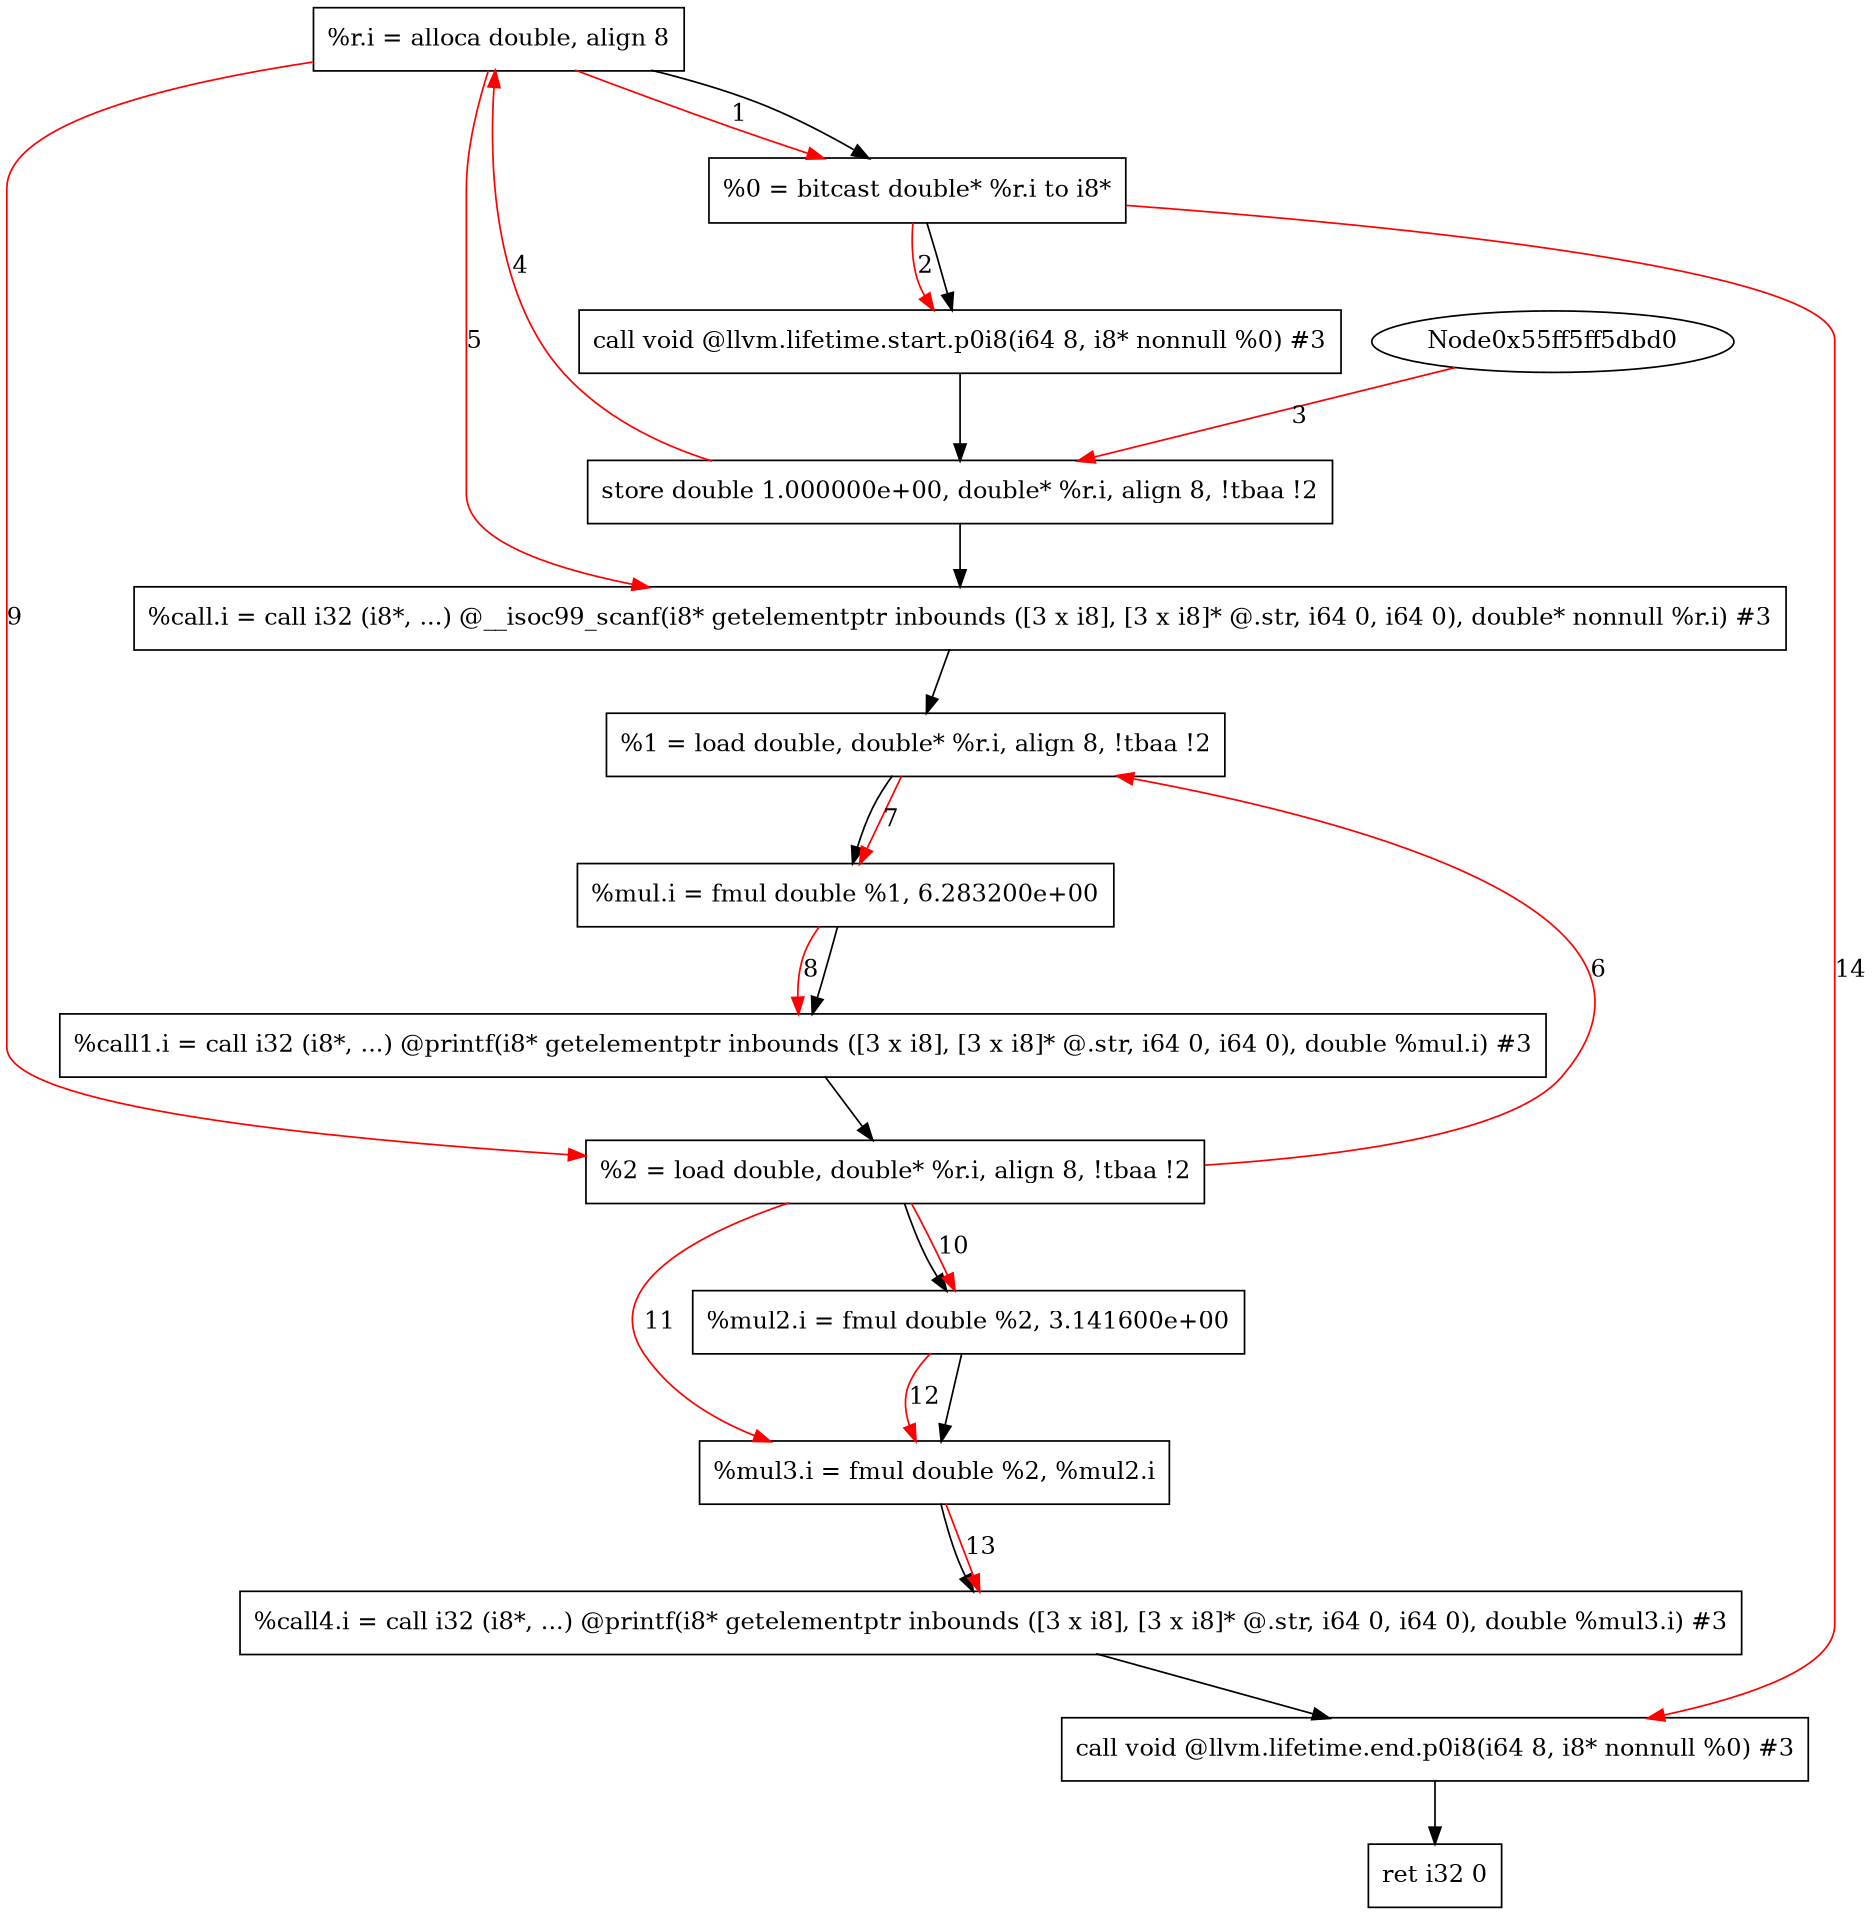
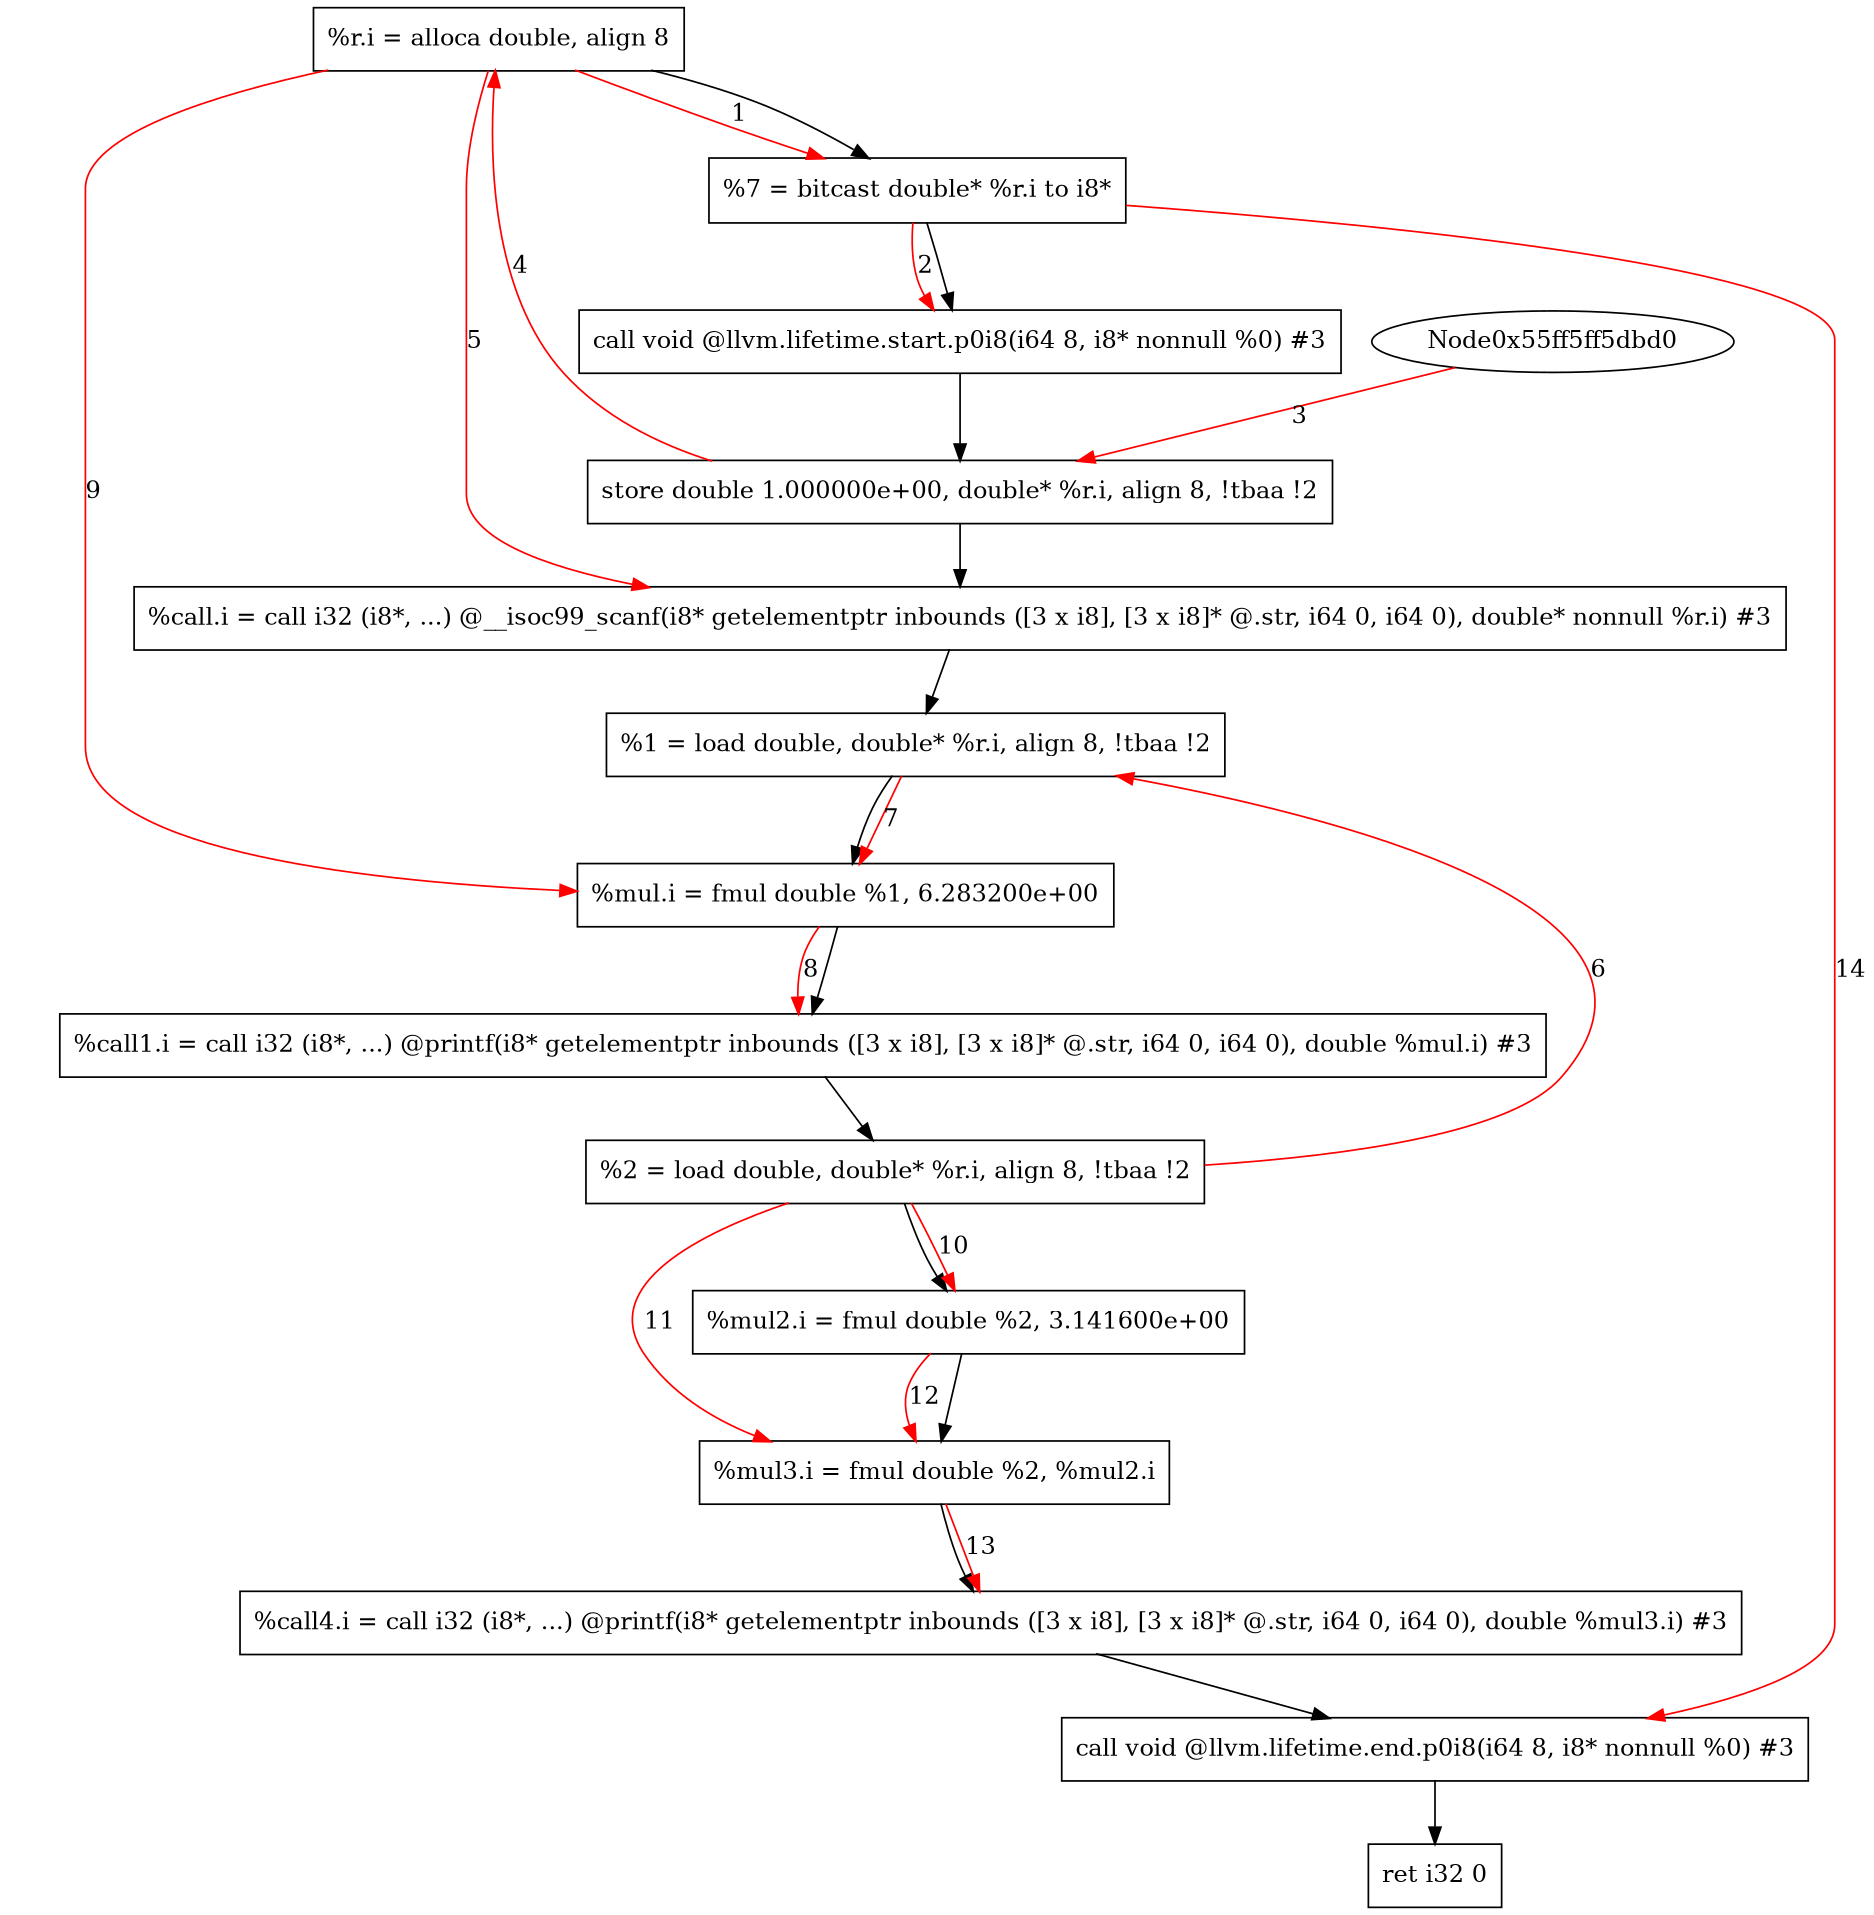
node "%0 = bitcast double* %r.i to i8*": label "%0 = bitcast double* %r.i to i8*" -> "%7 = bitcast double* %r.i to i8*"
edge "%r.i = alloca double, align 8" -> "%2 = load double, double* %r.i, align 8, !tbaa !2": now "%r.i = alloca double, align 8" -> "%mul.i = fmul double %1, 6.283200e+00"
